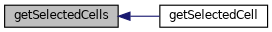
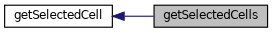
edge "getSelectedCell" -> "getSelectedCells": reversed
